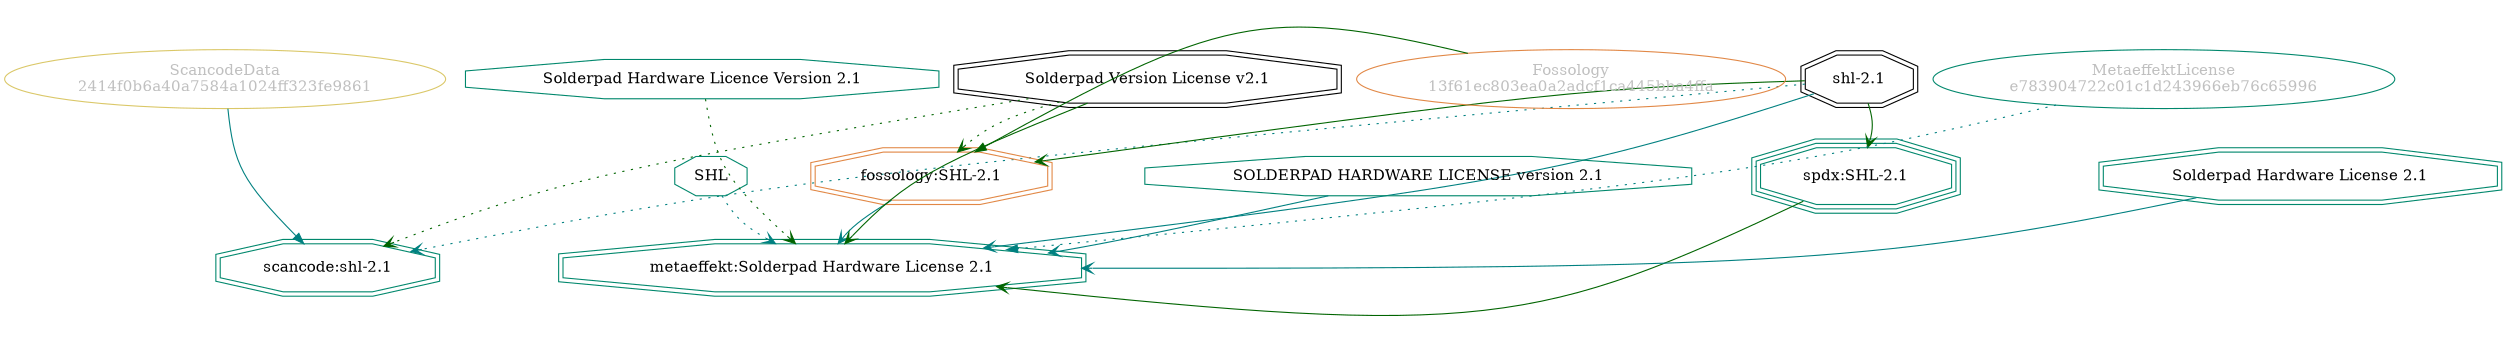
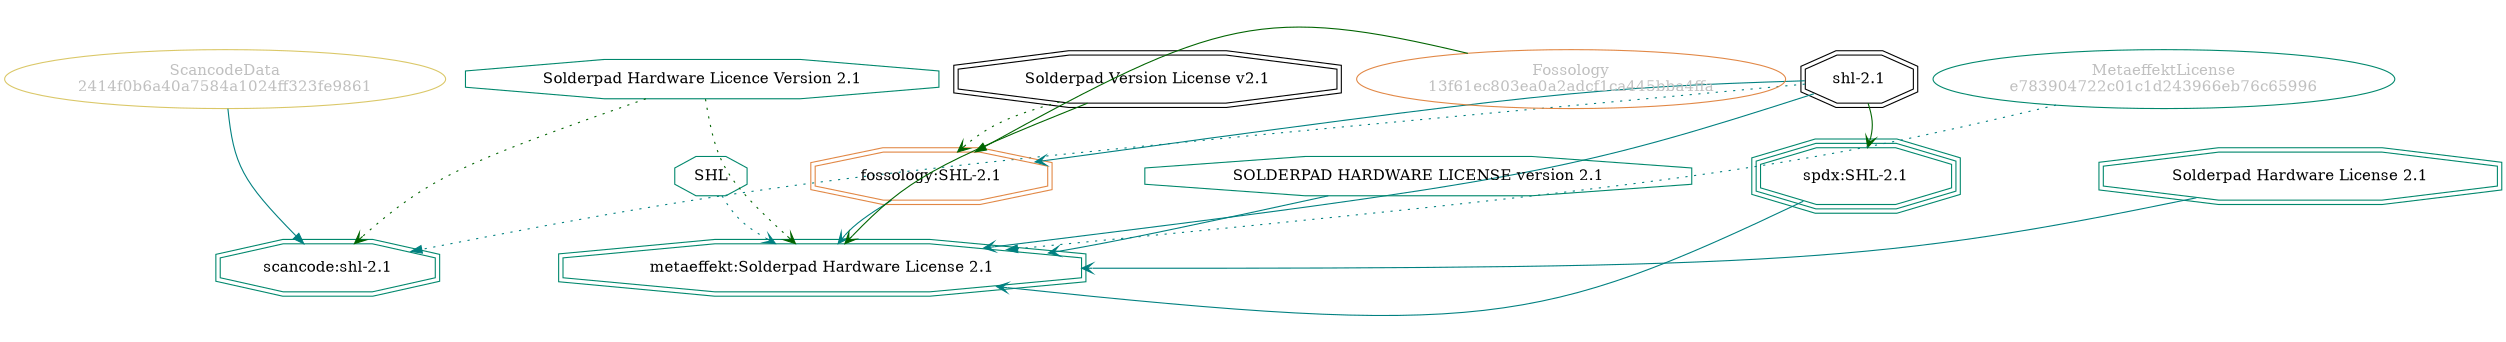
edge "shl-2.1" -> "fossology:SHL-2.1": color darkgreen -> teal
edge "Solderpad Version License v2.1" -> "scancode:shl-2.1": now "Solderpad Hardware Licence Version 2.1" -> "scancode:shl-2.1"
edge "shl-2.1" -> "scancode:shl-2.1": arrowhead vee -> normal
edge "spdx:SHL-2.1" -> "metaeffekt:Solderpad Hardware License 2.1": color darkgreen -> teal
